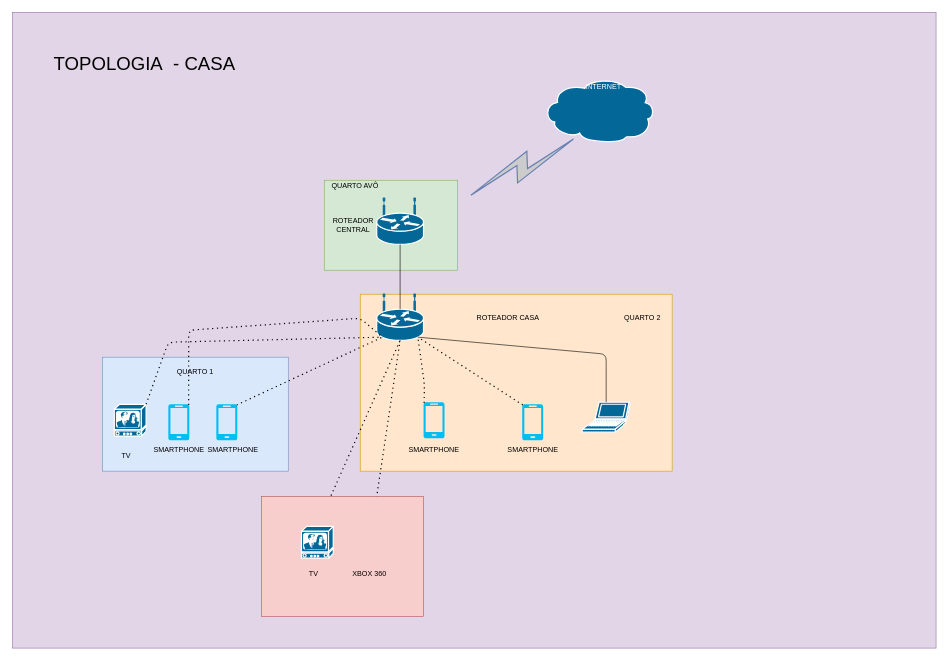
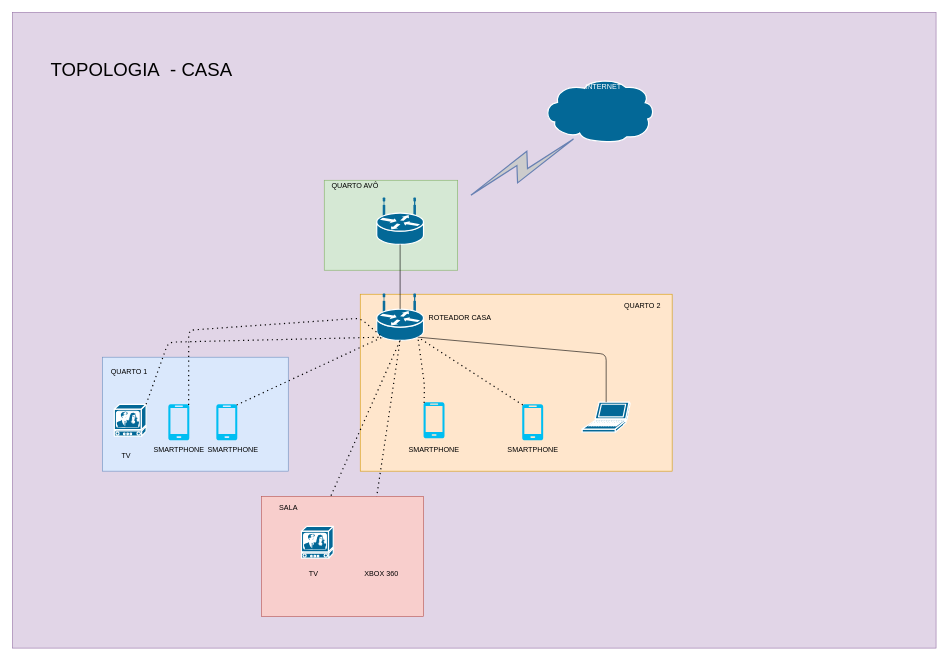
node "TOPOLOGIA - CASA": moved (144, 63) -> (141, 69)
node "ROTEADOR CENTRAL": removed
node "ROTEADOR CASA": moved (508, 317) -> (460, 317)
node "QUARTO 2": moved (642, 317) -> (642, 305)
node "QUARTO 1": moved (195, 372) -> (129, 372)
node "SALA": added
node "XBOX 360": moved (369, 575) -> (381, 575)
